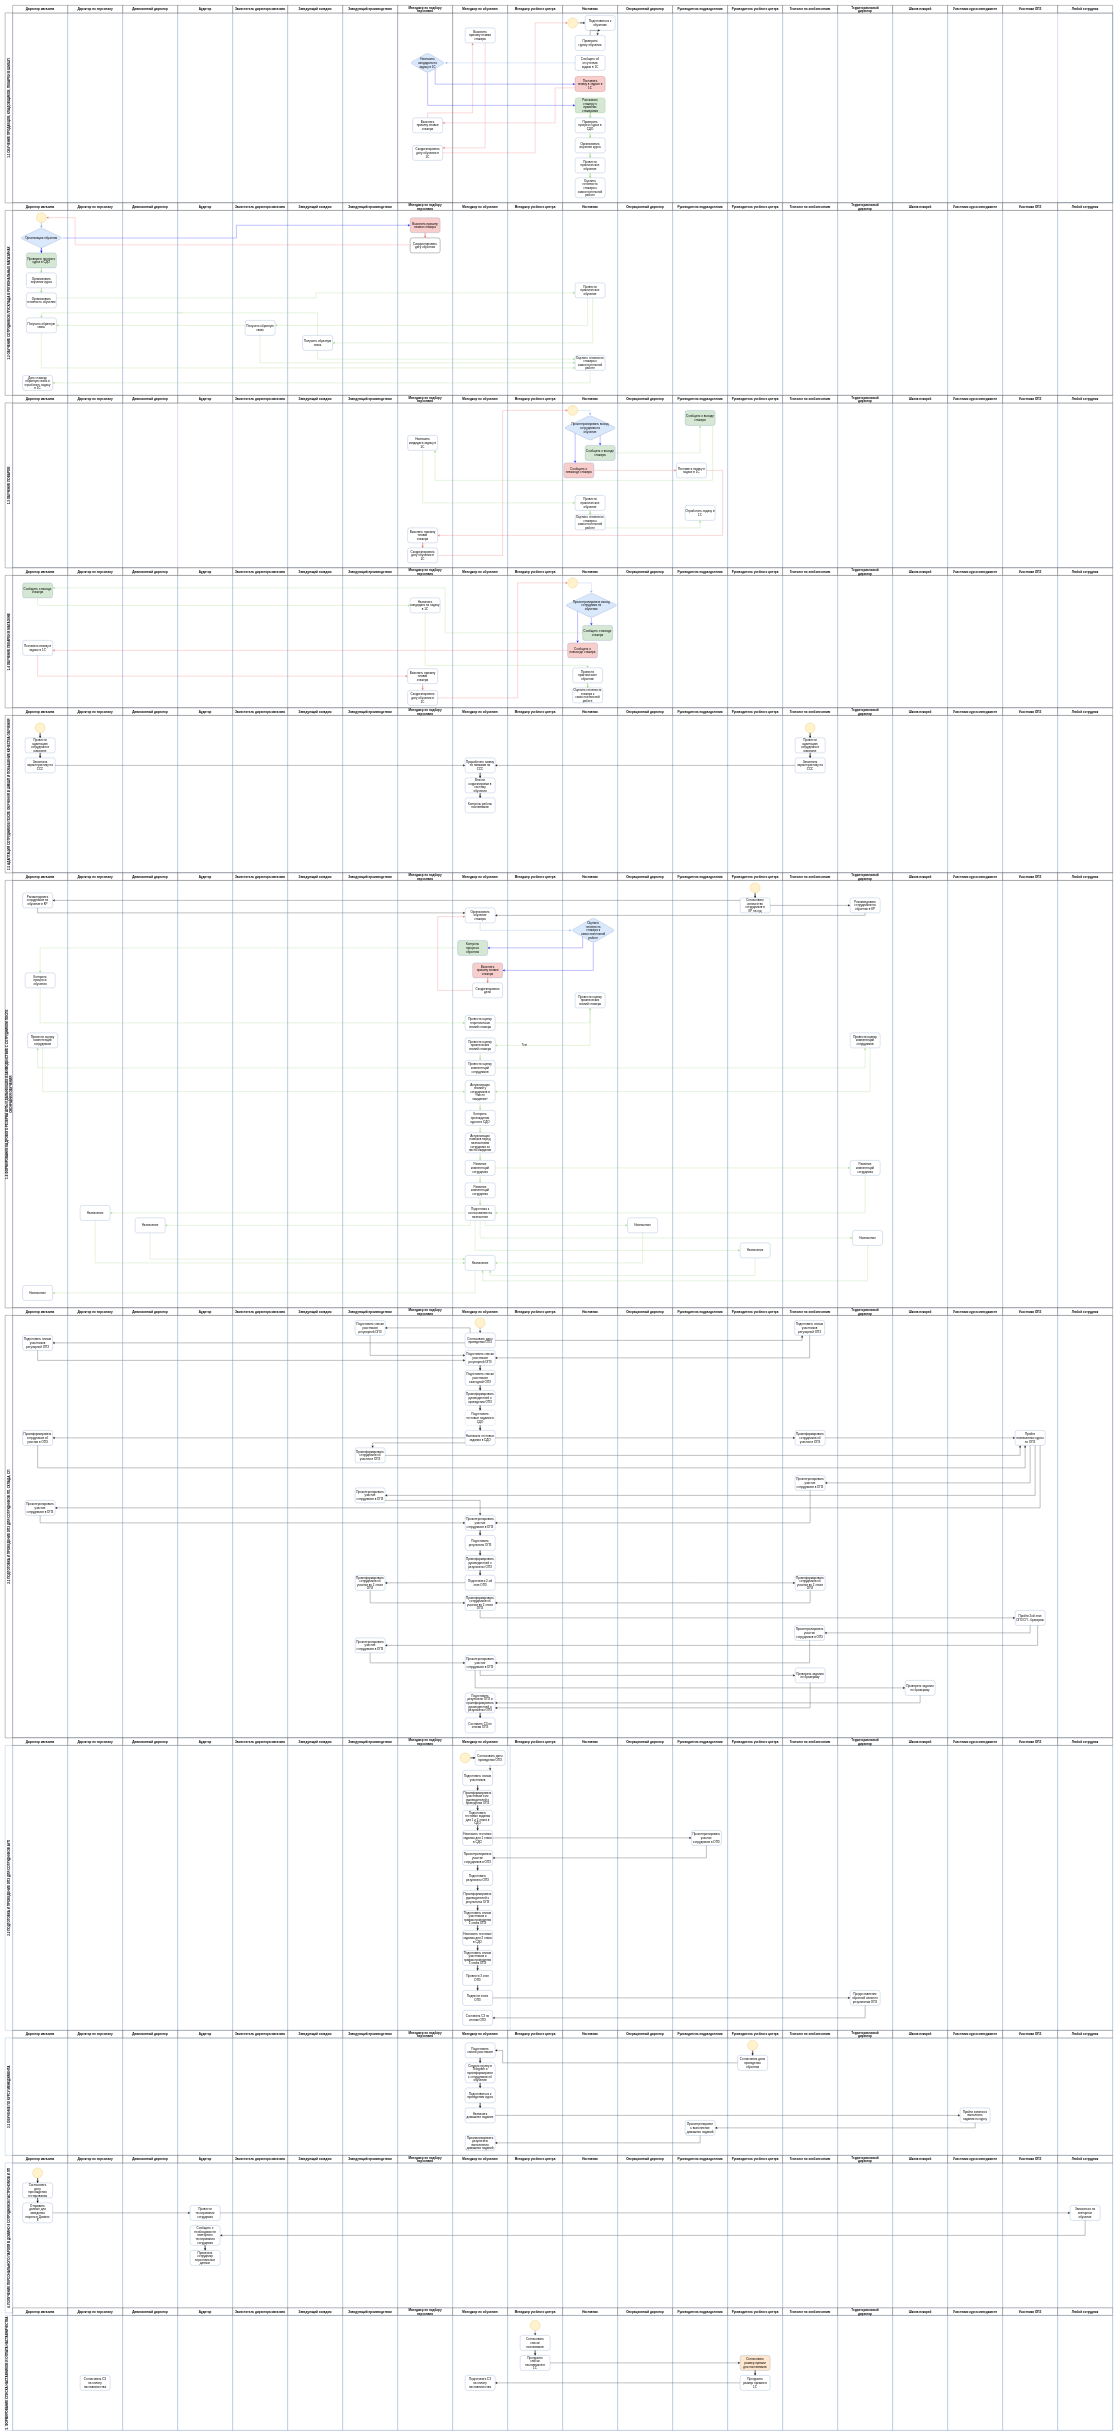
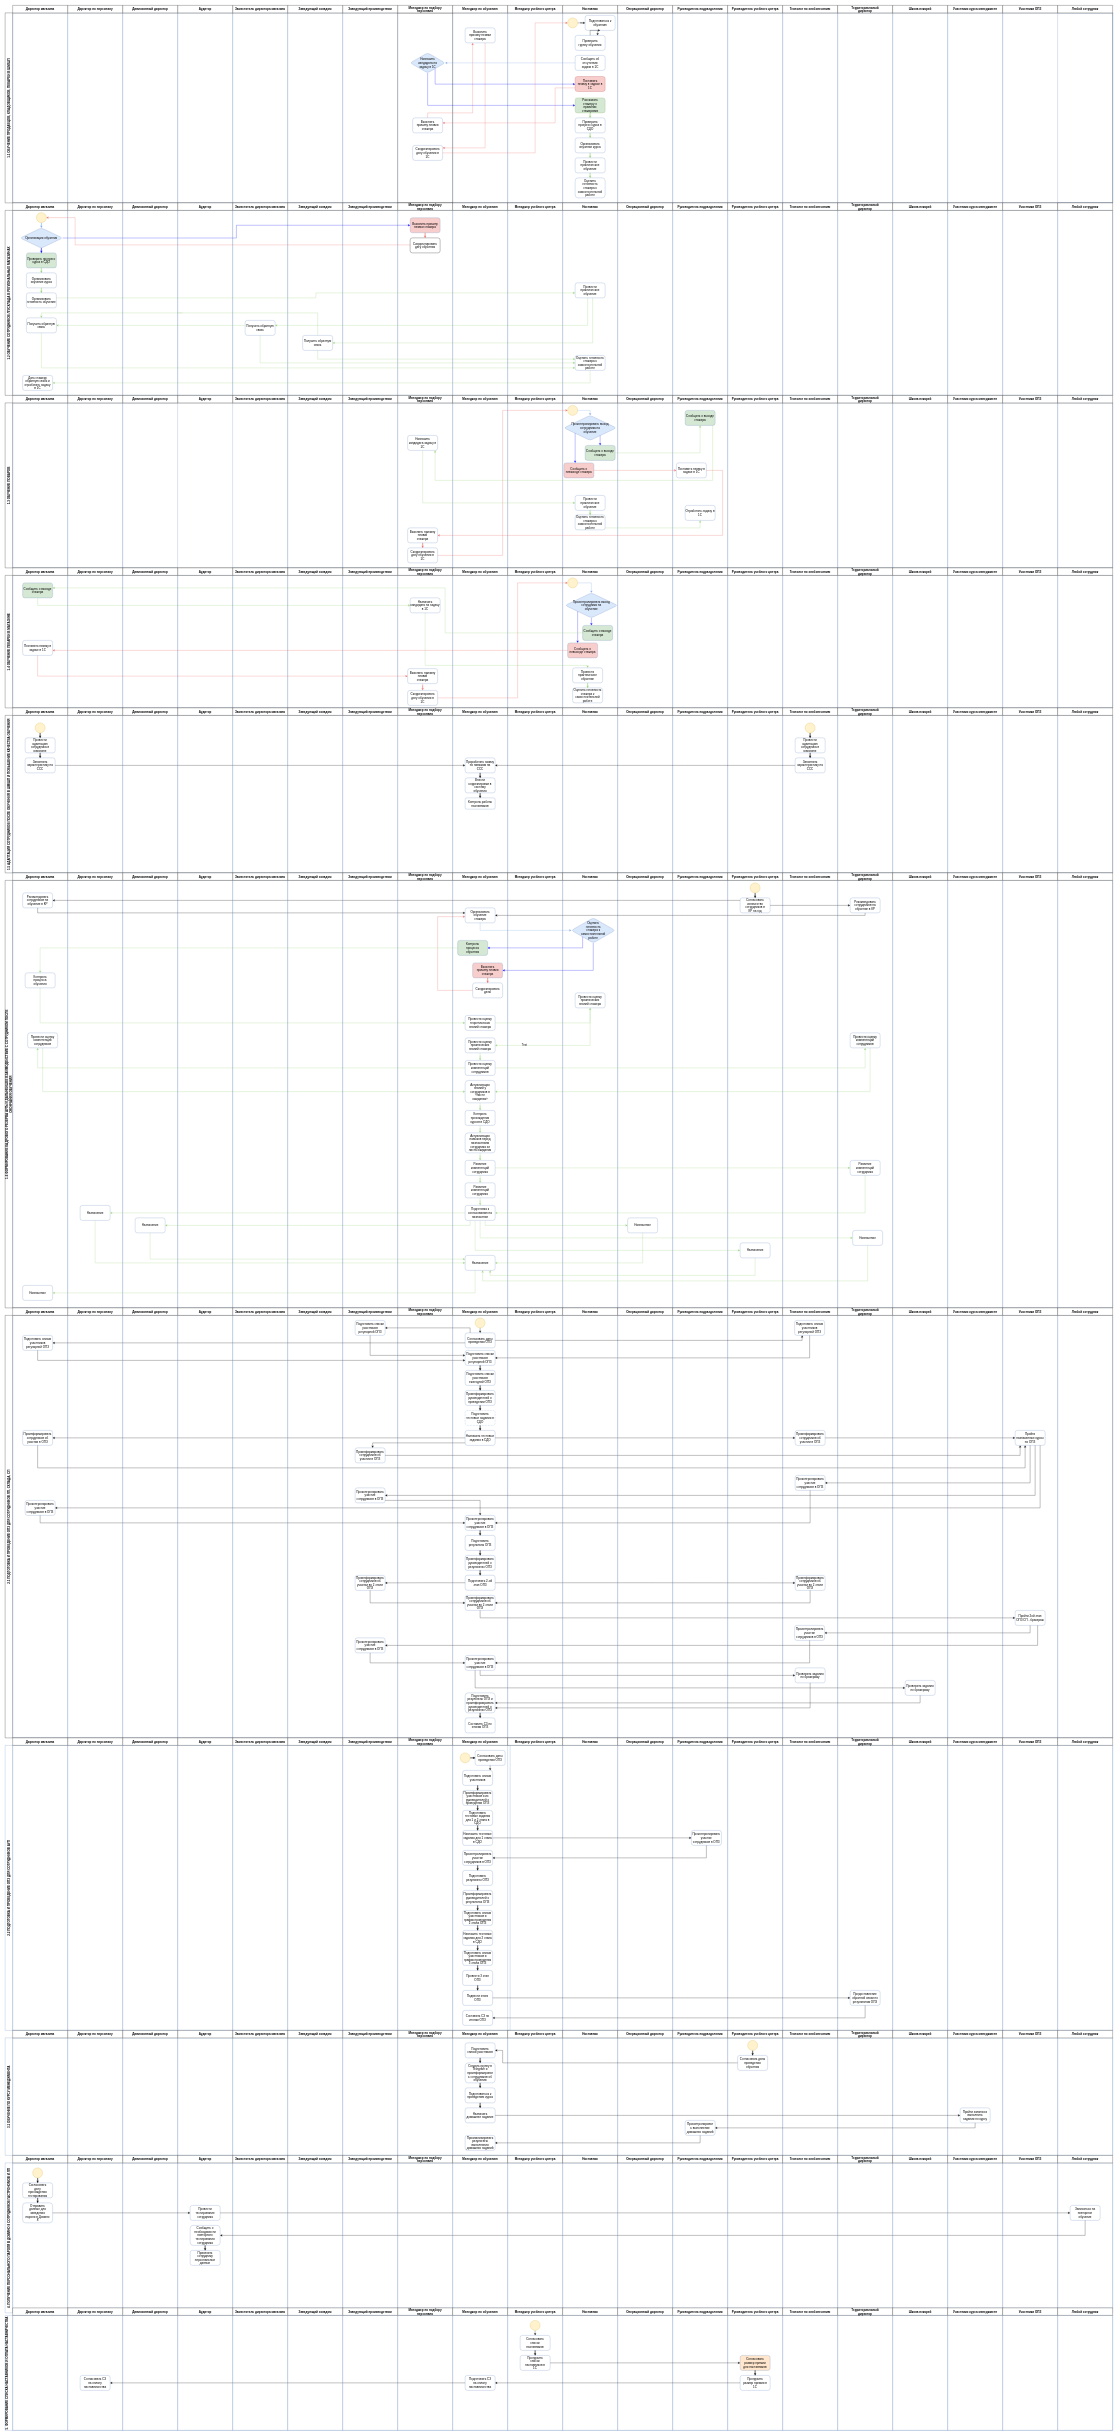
node "Контроль работы наставников": size 30x15 -> 30x11
edge "Подготовить СЗ на оплату наставничества" -> "Согласовать СЗ на оплату наставничества": added
